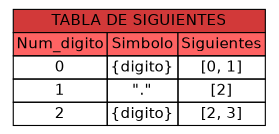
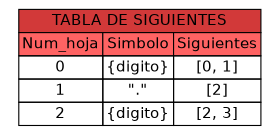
node "TABLA DE SIGUIENTES": text "Num_digito" -> "Num_hoja"
